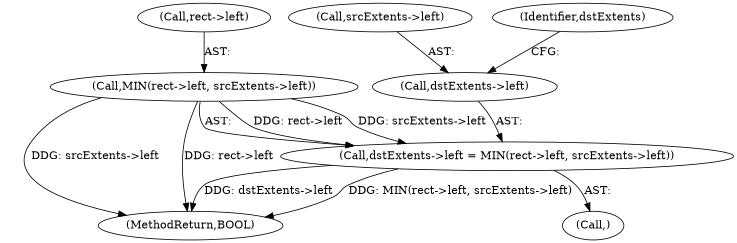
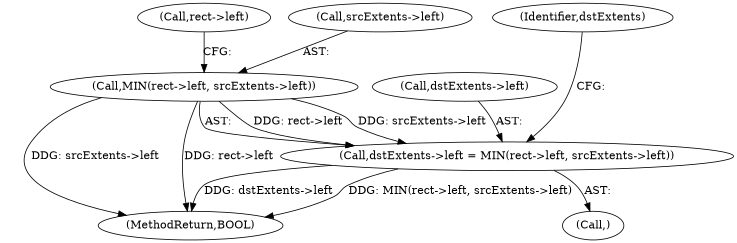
edge "(Call,srcExtents->left)" -> "(Call,dstExtents->left)": now "(Call,srcExtents->left)" -> "(Call,MIN(rect->left, srcExtents->left))"
edge "(Identifier,dstExtents)" -> "(Call,dstExtents->left)": now "(Identifier,dstExtents)" -> "(Call,dstExtents->left = MIN(rect->left, srcExtents->left))"
edge "(Call,rect->left)" -> "(Call,MIN(rect->left, srcExtents->left))": label "AST: " -> "CFG: "
